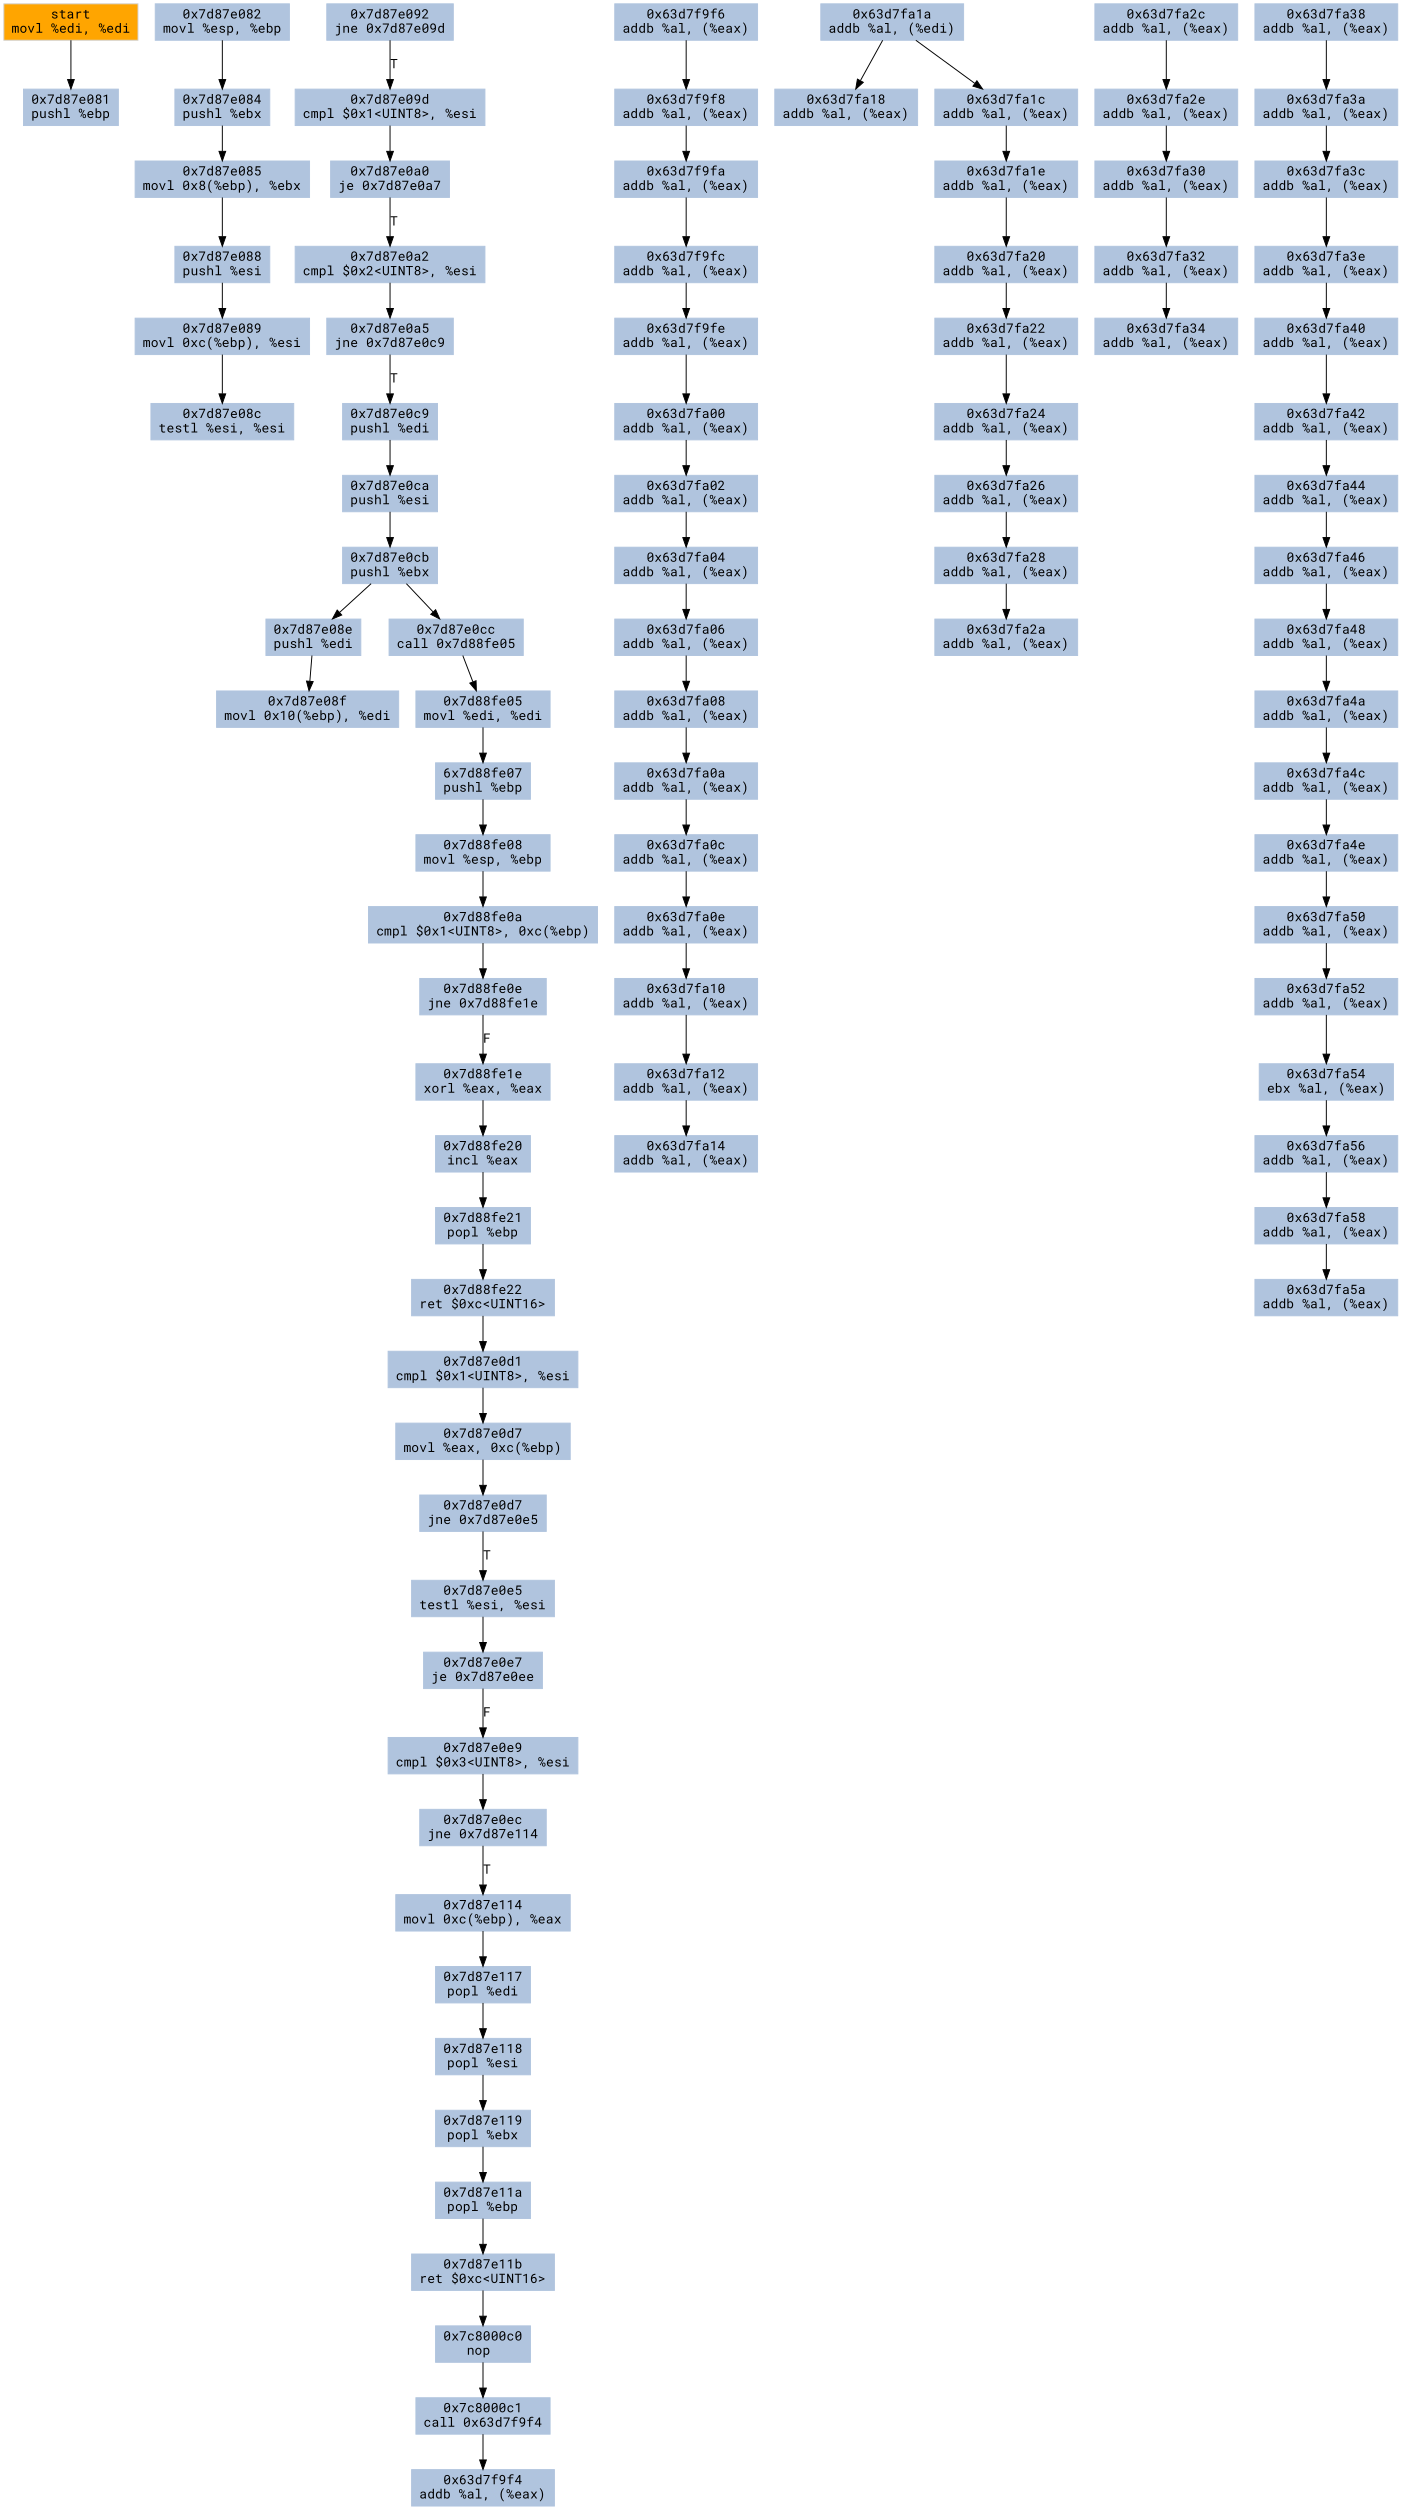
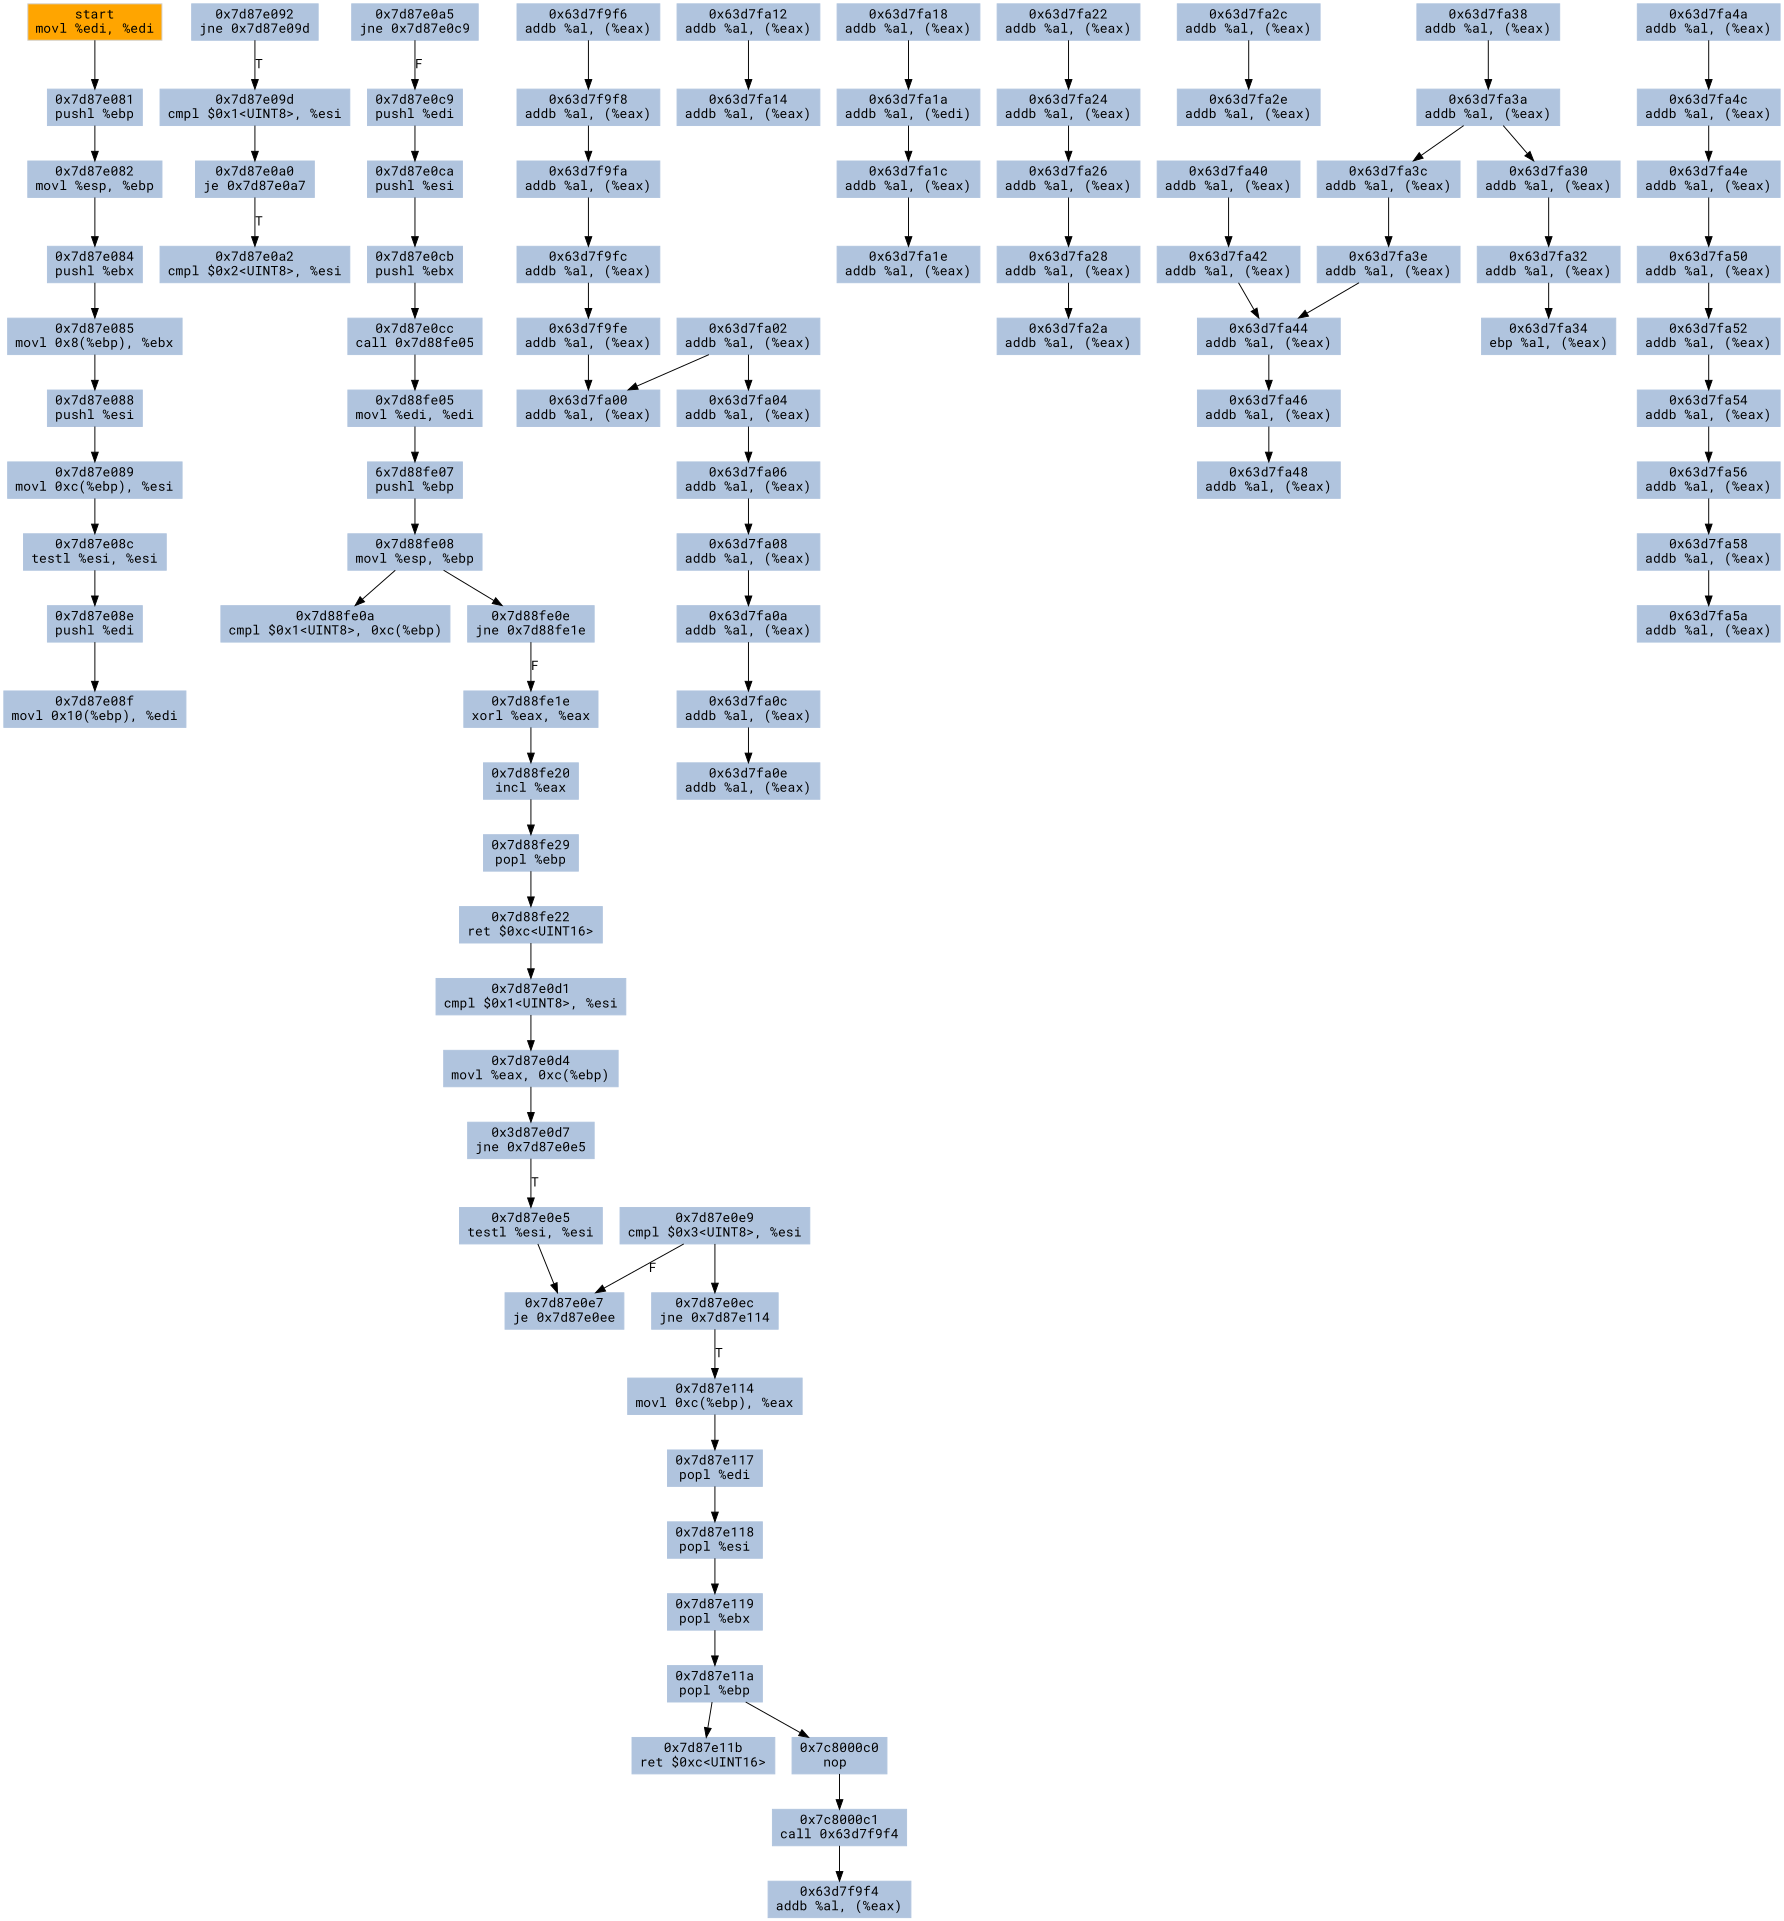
edge "0x63d7fa1a addb %al, (%edi)" -> "0x63d7fa18 addb %al, (%eax)": reversed
edge "0x7d87e081 pushl %ebp" -> "0x7d87e082 movl %esp, %ebp": added
edge "0x63d7fa2e addb %al, (%eax)" -> "0x63d7fa30 addb %al, (%eax)": now "0x63d7fa3a addb %al, (%eax)" -> "0x63d7fa30 addb %al, (%eax)"
node "0x63d7fa20 addb %al, (%eax)": removed
edge "0x7d87e0a2 cmpl $0x2<UINT8>, %esi" -> "0x7d87e0a5 jne 0x7d87e0c9": removed
edge "0x63d7fa3e addb %al, (%eax)" -> "0x63d7fa40 addb %al, (%eax)": now "0x63d7fa3e addb %al, (%eax)" -> "0x63d7fa44 addb %al, (%eax)"
node "0x63d7fa34 addb %al, (%eax)": label "0x63d7fa34 addb %al, (%eax)" -> "0x63d7fa34 ebp %al, (%eax)"
edge "0x7d87e0a5 jne 0x7d87e0c9" -> "0x7d87e0c9 pushl %edi": label "T" -> "F"
edge "0x63d7fa00 addb %al, (%eax)" -> "0x63d7fa02 addb %al, (%eax)": reversed
edge "0x7d87e0cb pushl %ebx" -> "0x7d87e08e pushl %edi": now "0x7d87e08c testl %esi, %esi" -> "0x7d87e08e pushl %edi"
edge "0x63d7fa48 addb %al, (%eax)" -> "0x63d7fa4a addb %al, (%eax)": removed
edge "0x7d88fe0a cmpl $0x1<UINT8>, 0xc(%ebp)" -> "0x7d88fe0e jne 0x7d88fe1e": now "0x7d88fe08 movl %esp, %ebp" -> "0x7d88fe0e jne 0x7d88fe1e"
node "0x63d7fa10 addb %al, (%eax)": removed
node "0x63d7fa54 ebx %al, (%eax)": label "0x63d7fa54 ebx %al, (%eax)" -> "0x63d7fa54 addb %al, (%eax)"
node "0x7d88fe21 popl %ebp": label "0x7d88fe21 popl %ebp" -> "0x7d88fe29 popl %ebp"
node "0x7d87e0d7 movl %eax, 0xc(%ebp)": label "0x7d87e0d7 movl %eax, 0xc(%ebp)" -> "0x7d87e0d4 movl %eax, 0xc(%ebp)"
node "0x7d87e0d7 jne 0x7d87e0e5": label "0x7d87e0d7 jne 0x7d87e0e5" -> "0x3d87e0d7 jne 0x7d87e0e5"
edge "0x7d87e0e7 je 0x7d87e0ee" -> "0x7d87e0e9 cmpl $0x3<UINT8>, %esi": reversed
edge "0x7d87e11b ret $0xc<UINT16>" -> "0x7c8000c0 nop": now "0x7d87e11a popl %ebp" -> "0x7c8000c0 nop"
